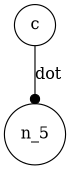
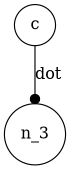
node "n_5": label "n_5" -> "n_3"
